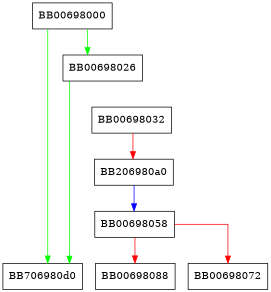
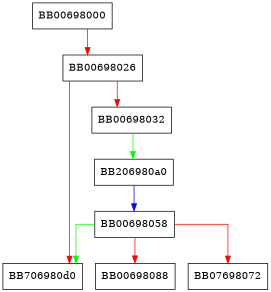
edge "BB00698000" -> "BB00698026": color green -> red
edge "BB00698026" -> "BB00698032": added
edge "BB00698032" -> "BB206980a0": color red -> green
edge "BB00698000" -> "BB706980d0": now "BB00698058" -> "BB706980d0"
edge "BB00698026" -> "BB706980d0": color green -> red
node "BB00698072": label "BB00698072" -> "BB07698072"
